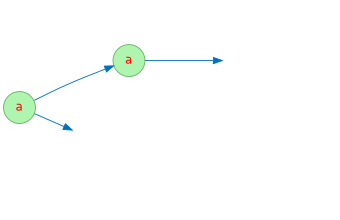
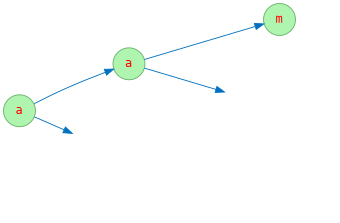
node "m": added
